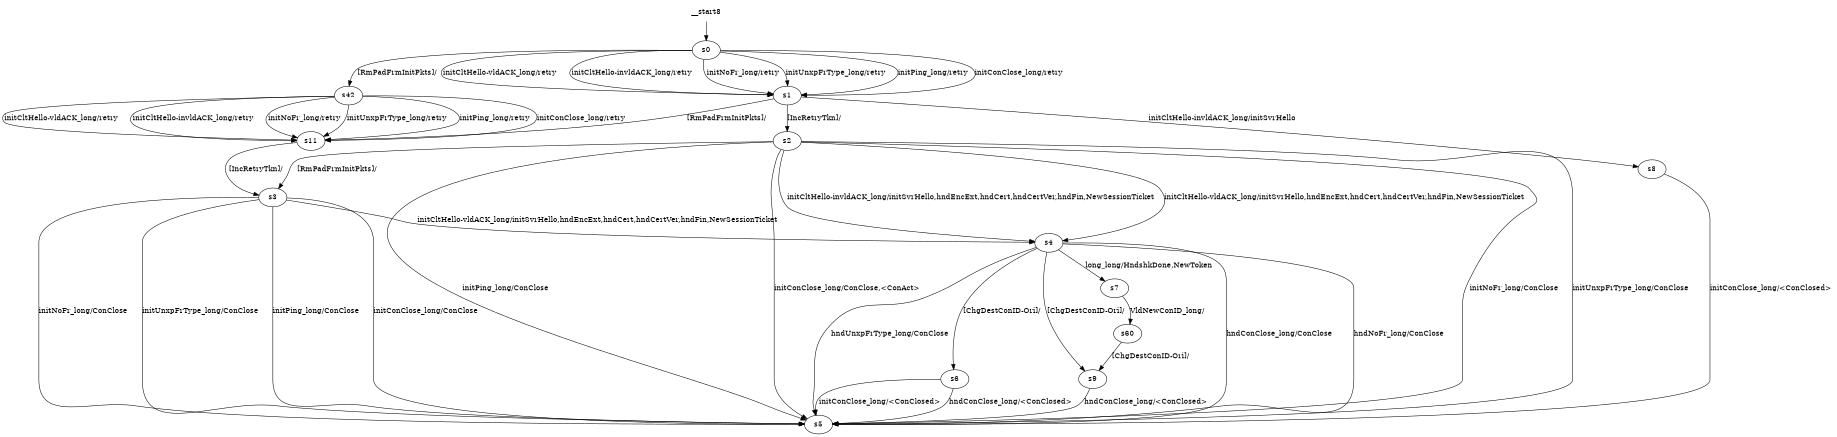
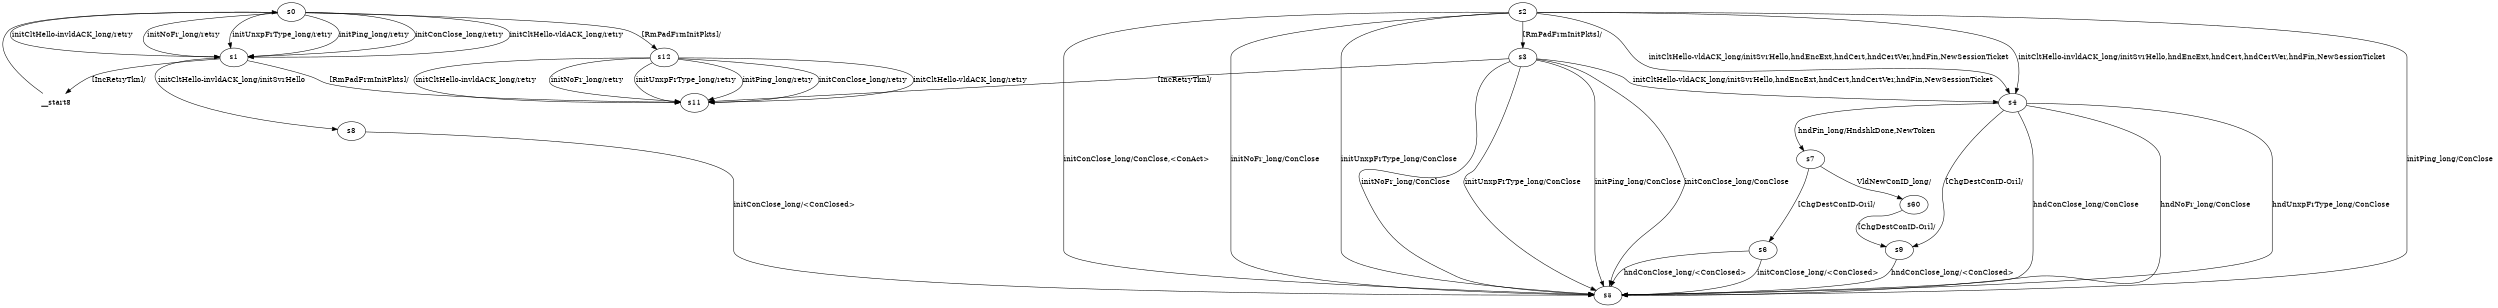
node "s42": label "s42" -> "s12"
edge "s1" -> "s2": now "s1" -> "__start8"
edge "s11" -> "s3": reversed
edge "s4" -> "s7": label "long_long/HndshkDone,NewToken " -> "hndFin_long/HndshkDone,NewToken "
edge "s4" -> "s6": now "s7" -> "s6"
